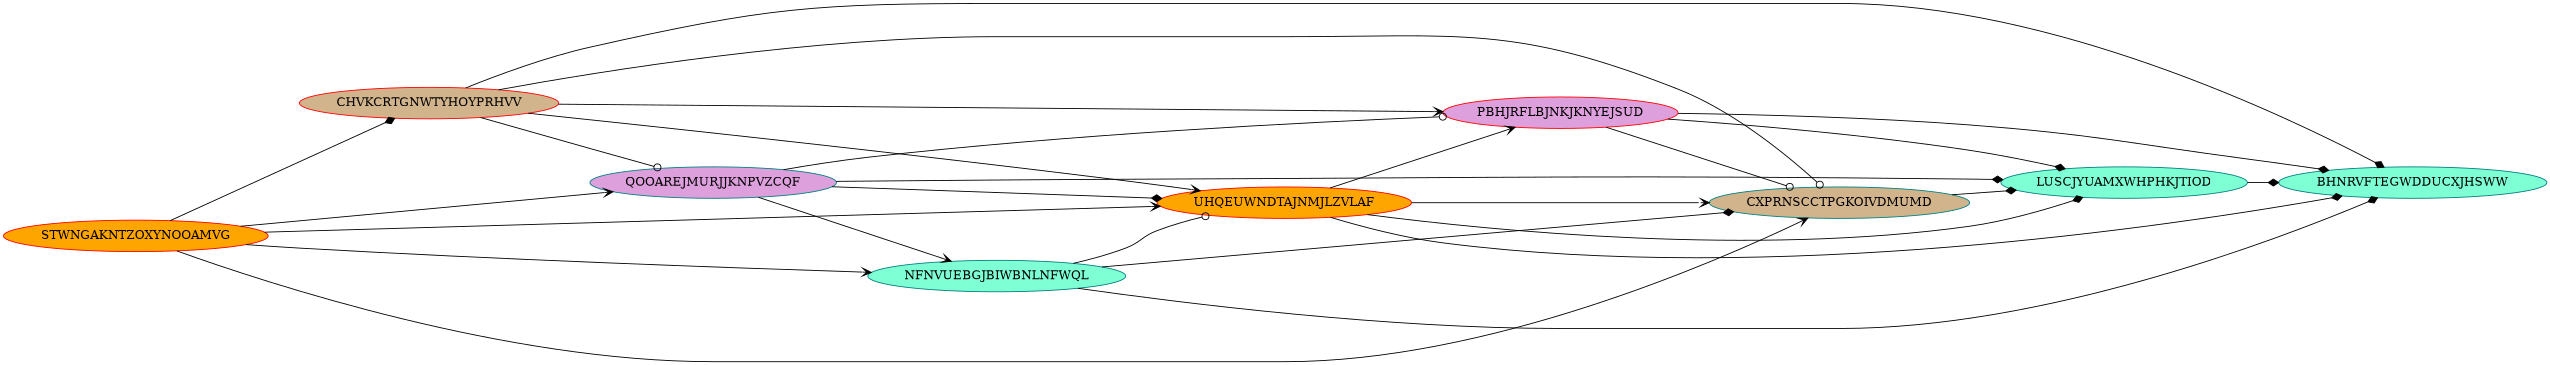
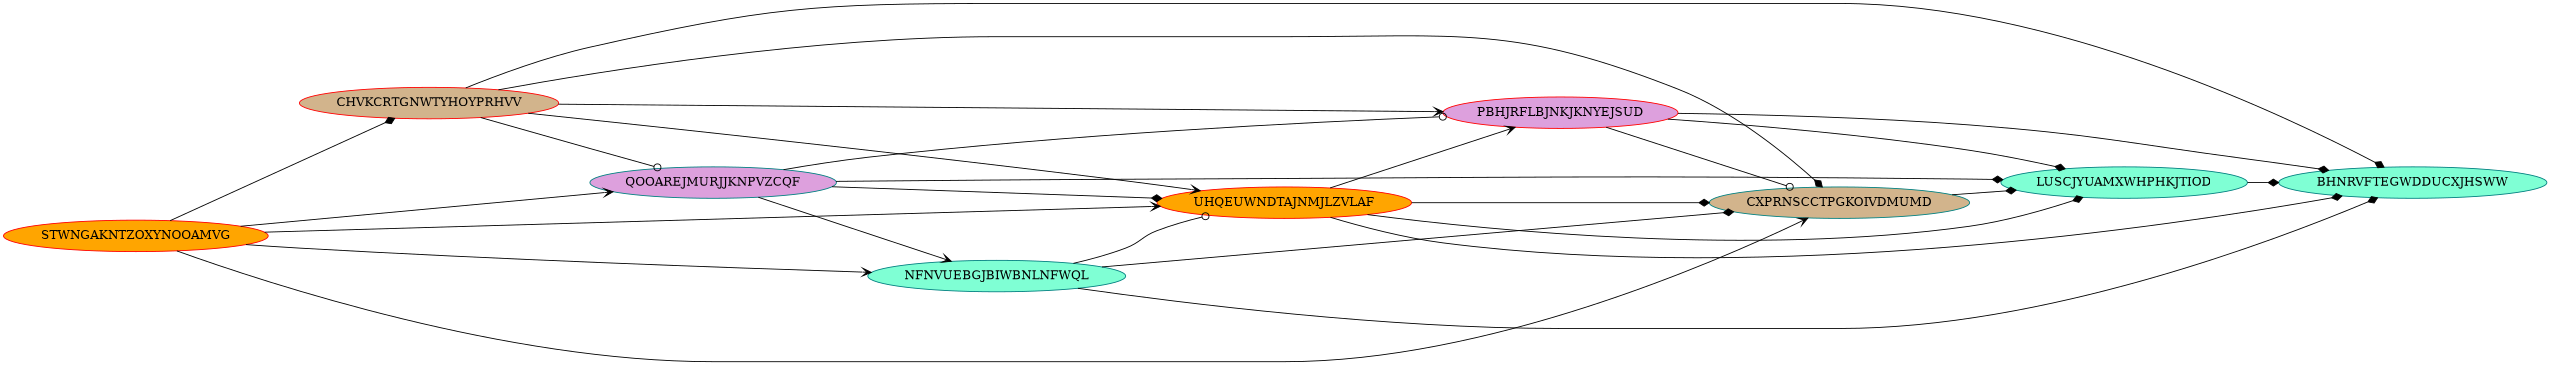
edge "CHVKCRTGNWTYHOYPRHVV" -> "CXPRNSCCTPGKOIVDMUMD": arrowhead odot -> diamond
edge "UHQEUWNDTAJNMJLZVLAF" -> "CXPRNSCCTPGKOIVDMUMD": arrowhead vee -> diamond
